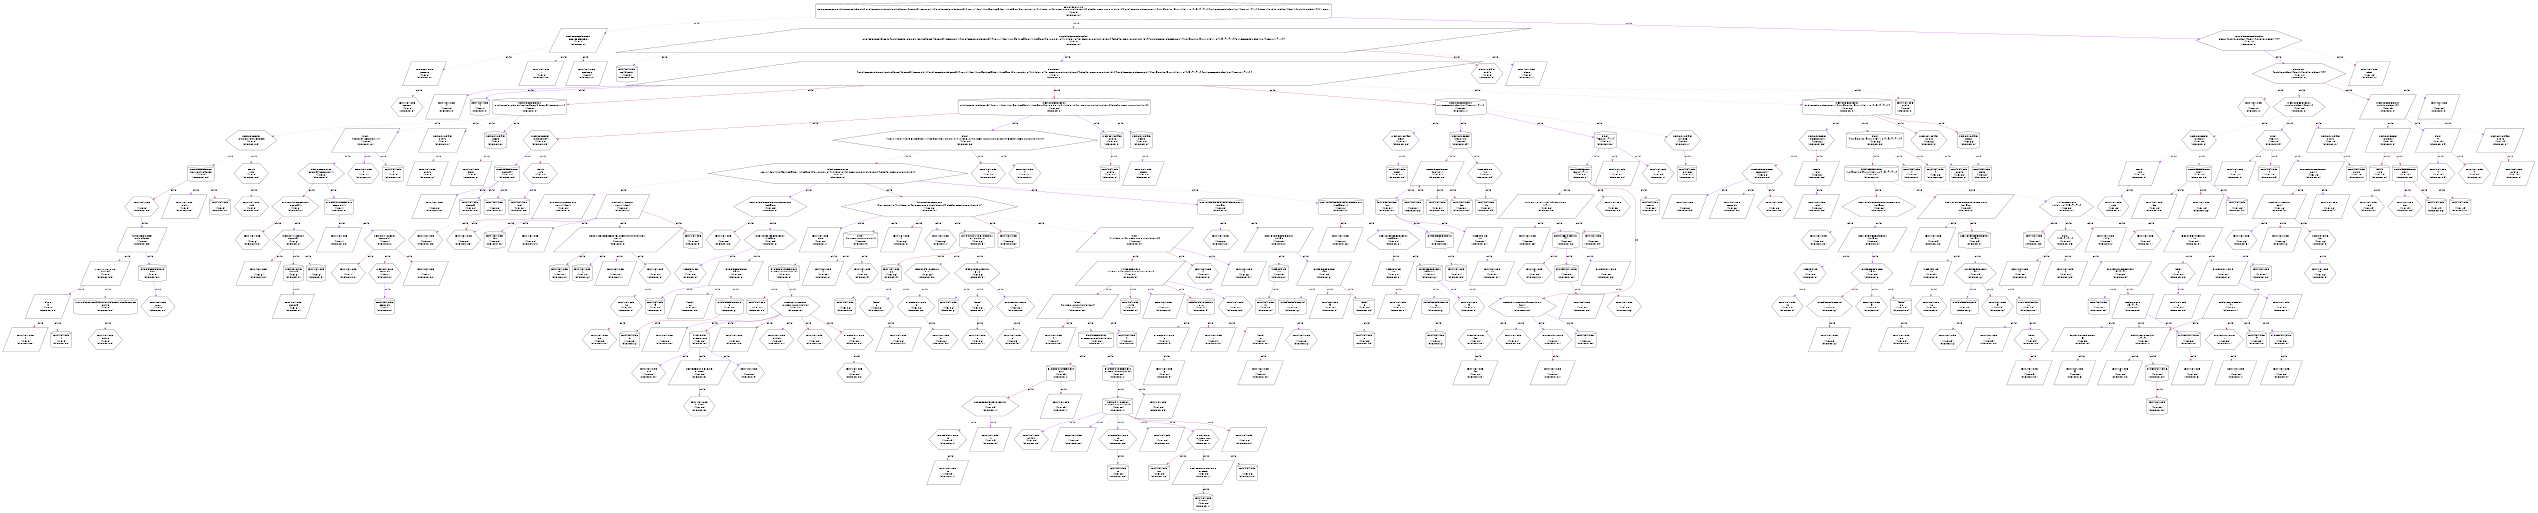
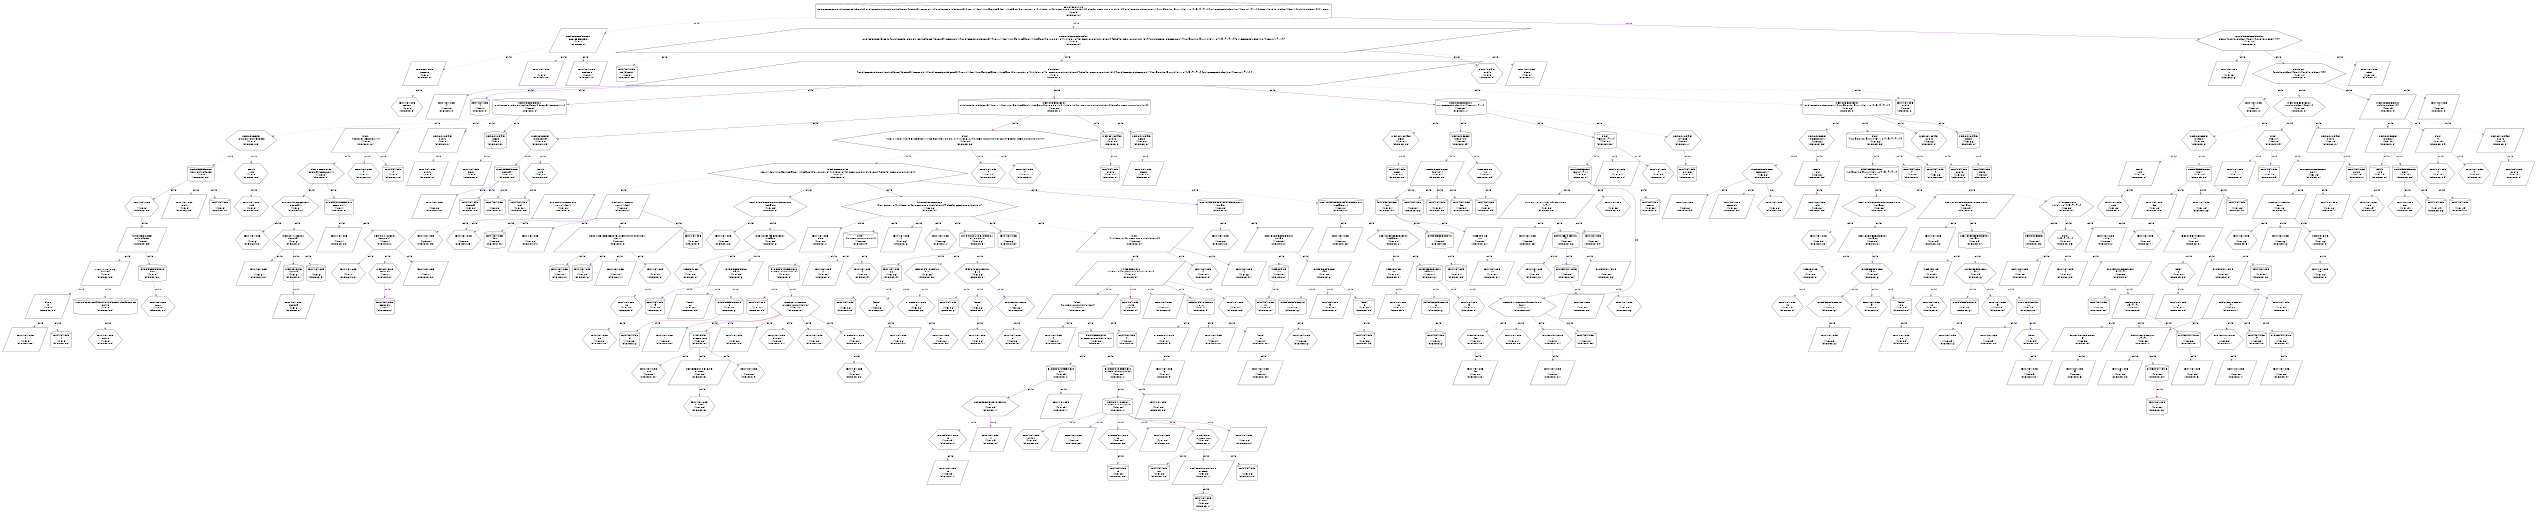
node "terminalNode A (line: 43) (charpos: 6)": added
edge "methodDeclarator testmain() (line: 26) (charpos: 20)" -> "terminalNode ( (line: 26) (charpos: 28)": label "child" -> "RT"
edge "terminalNode ( (line: 37) (charpos: 26)" -> "methodDeclarator foo(intx) (line: 37) (charpos: 23)": reversed
node "terminalNode ) (line: 31) (charpos: 13)": label "terminalNode ) (line: 31) (charpos: 13)" -> "methodHeader ) (line: 31) (charpos: 13)"
edge "expressionName x (line: 38) (charpos: 16)" -> "terminalNode x (line: 38) (charpos: 16)": color brown -> purple
